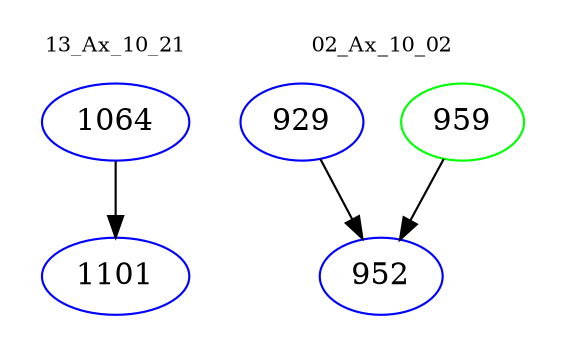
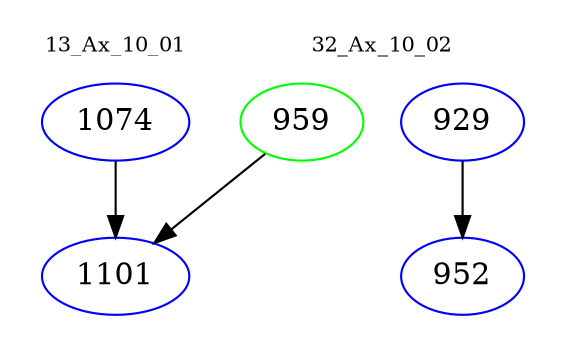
cluster "13_Ax_10_21": label "13_Ax_10_21" -> "13_Ax_10_01"
cluster "02_Ax_10_02": label "02_Ax_10_02" -> "32_Ax_10_02"
node "1064": label "1064" -> "1074"
edge "959" -> "952": now "959" -> "1101"
